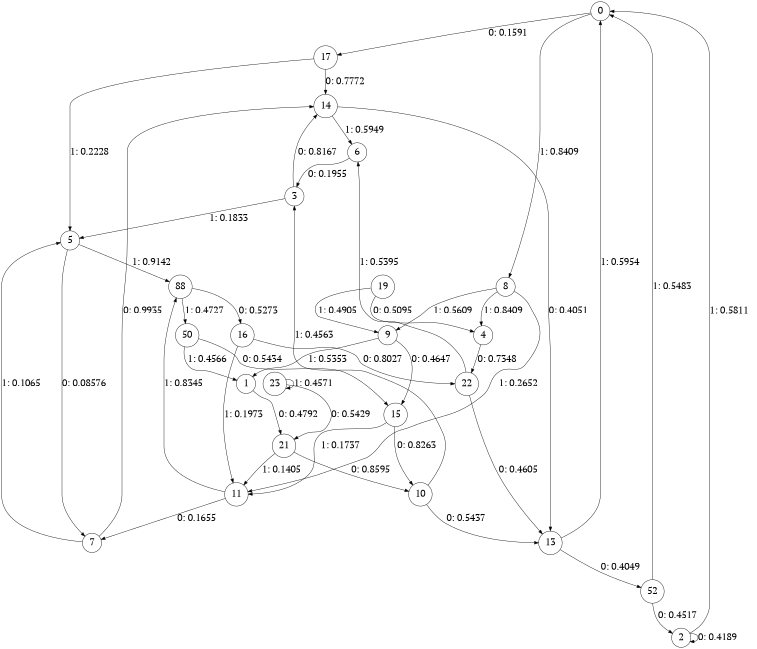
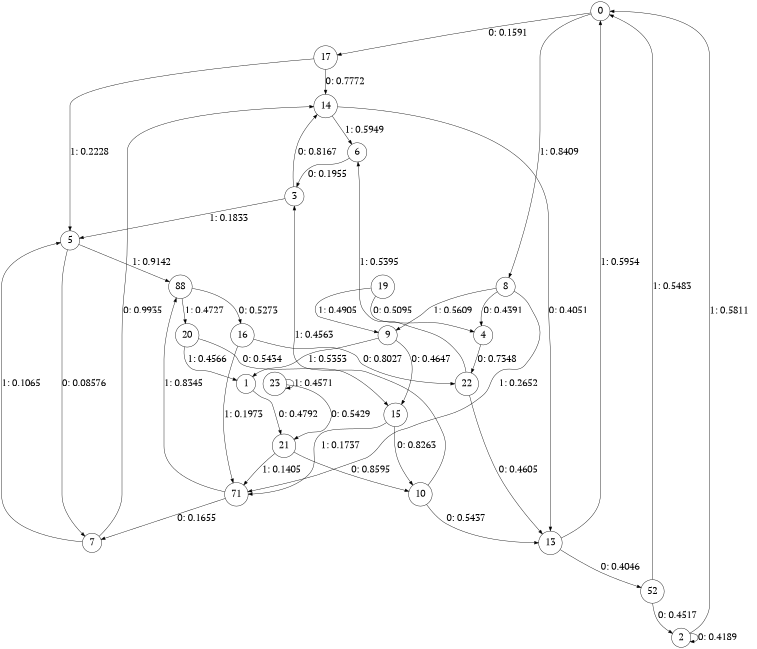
edge "8" -> "4": label "1: 0.8409   " -> "0: 0.4391   "
node "50": label "50" -> "20"
node "11": label "11" -> "71"
edge "13" -> "52": label "0: 0.4049   " -> "0: 0.4046   "
